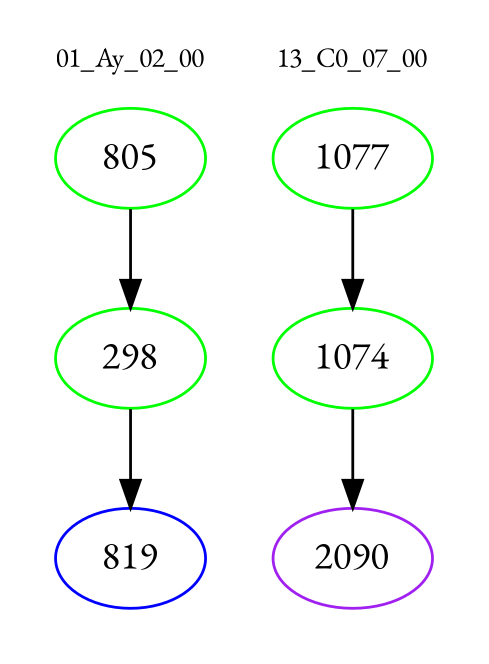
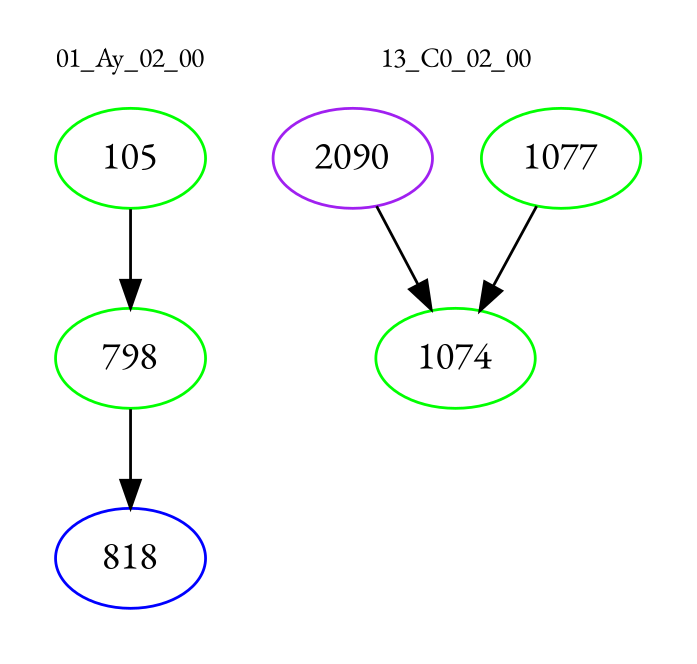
cluster "13_C0_07_00": label "13_C0_07_00" -> "13_C0_02_00"
node "805": label "805" -> "105"
node "298": label "298" -> "798"
edge "1074" -> "2090": reversed
node "819": label "819" -> "818"
